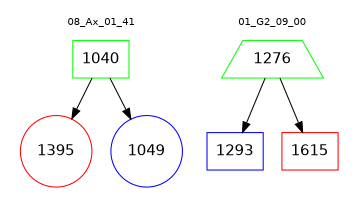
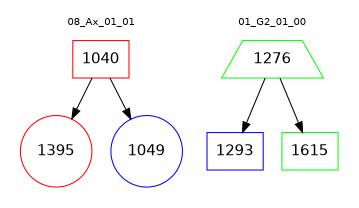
cluster "08_Ax_01_41": label "08_Ax_01_41" -> "08_Ax_01_01"
cluster "01_G2_09_00": label "01_G2_09_00" -> "01_G2_01_00"
node "1040": color green -> red
node "1615": color red -> green
